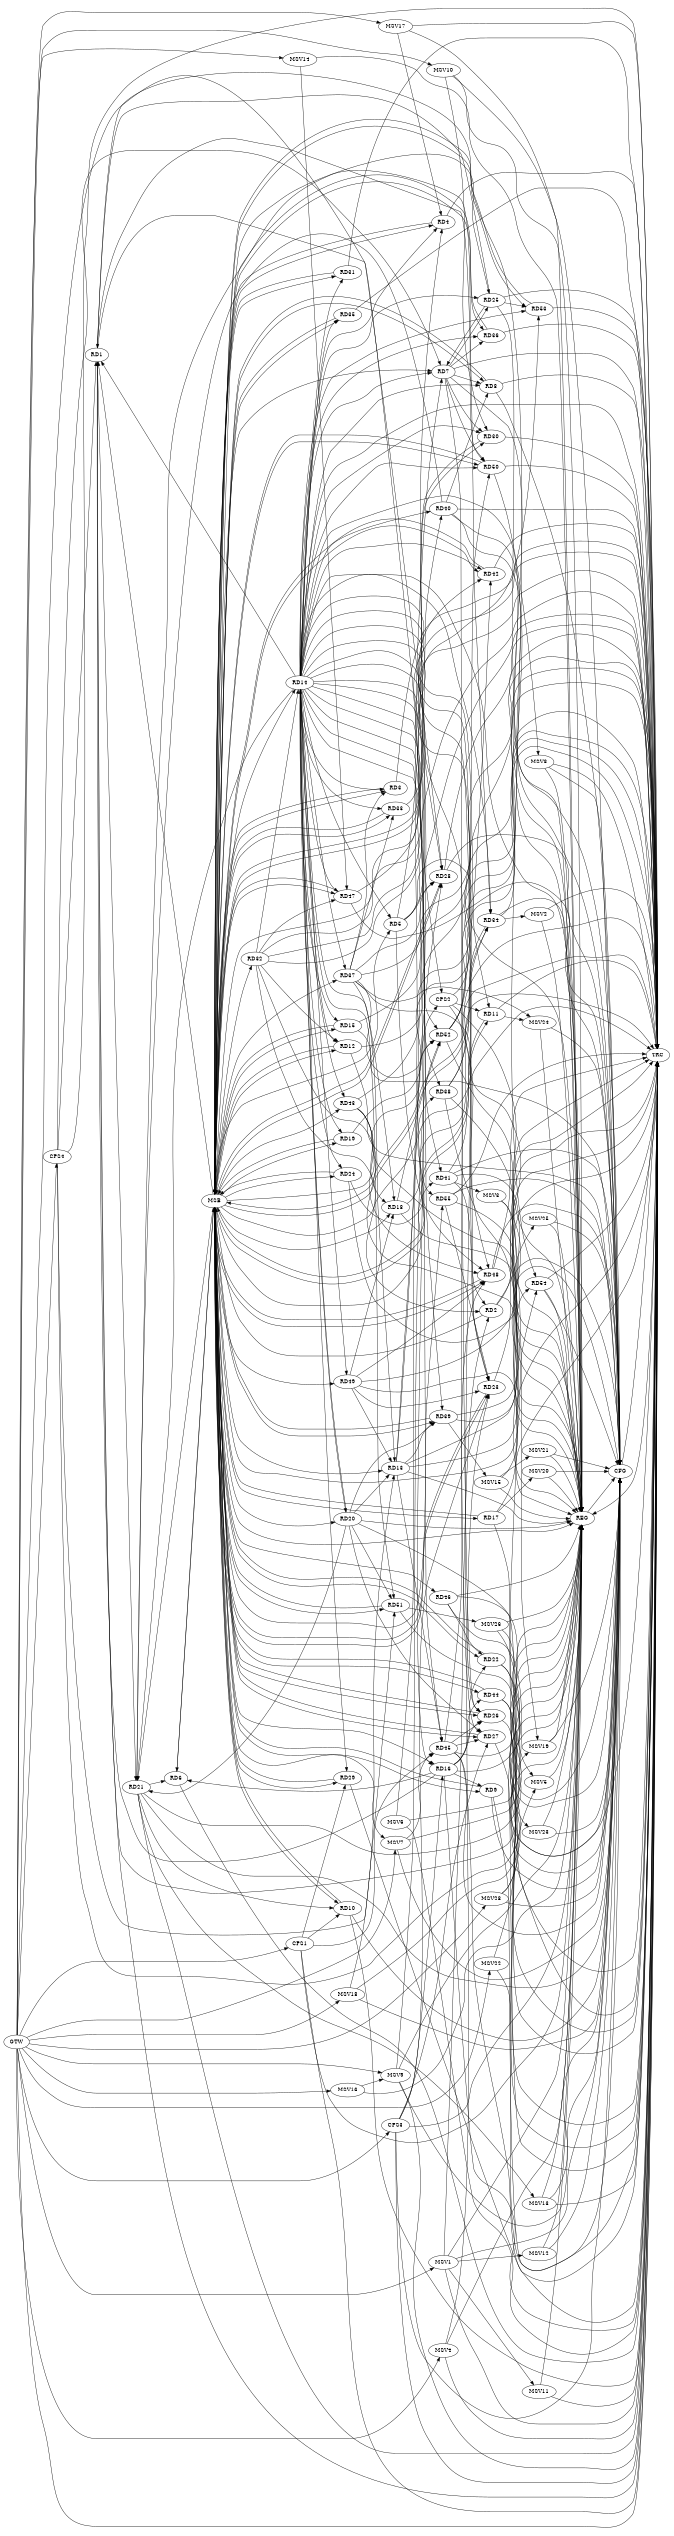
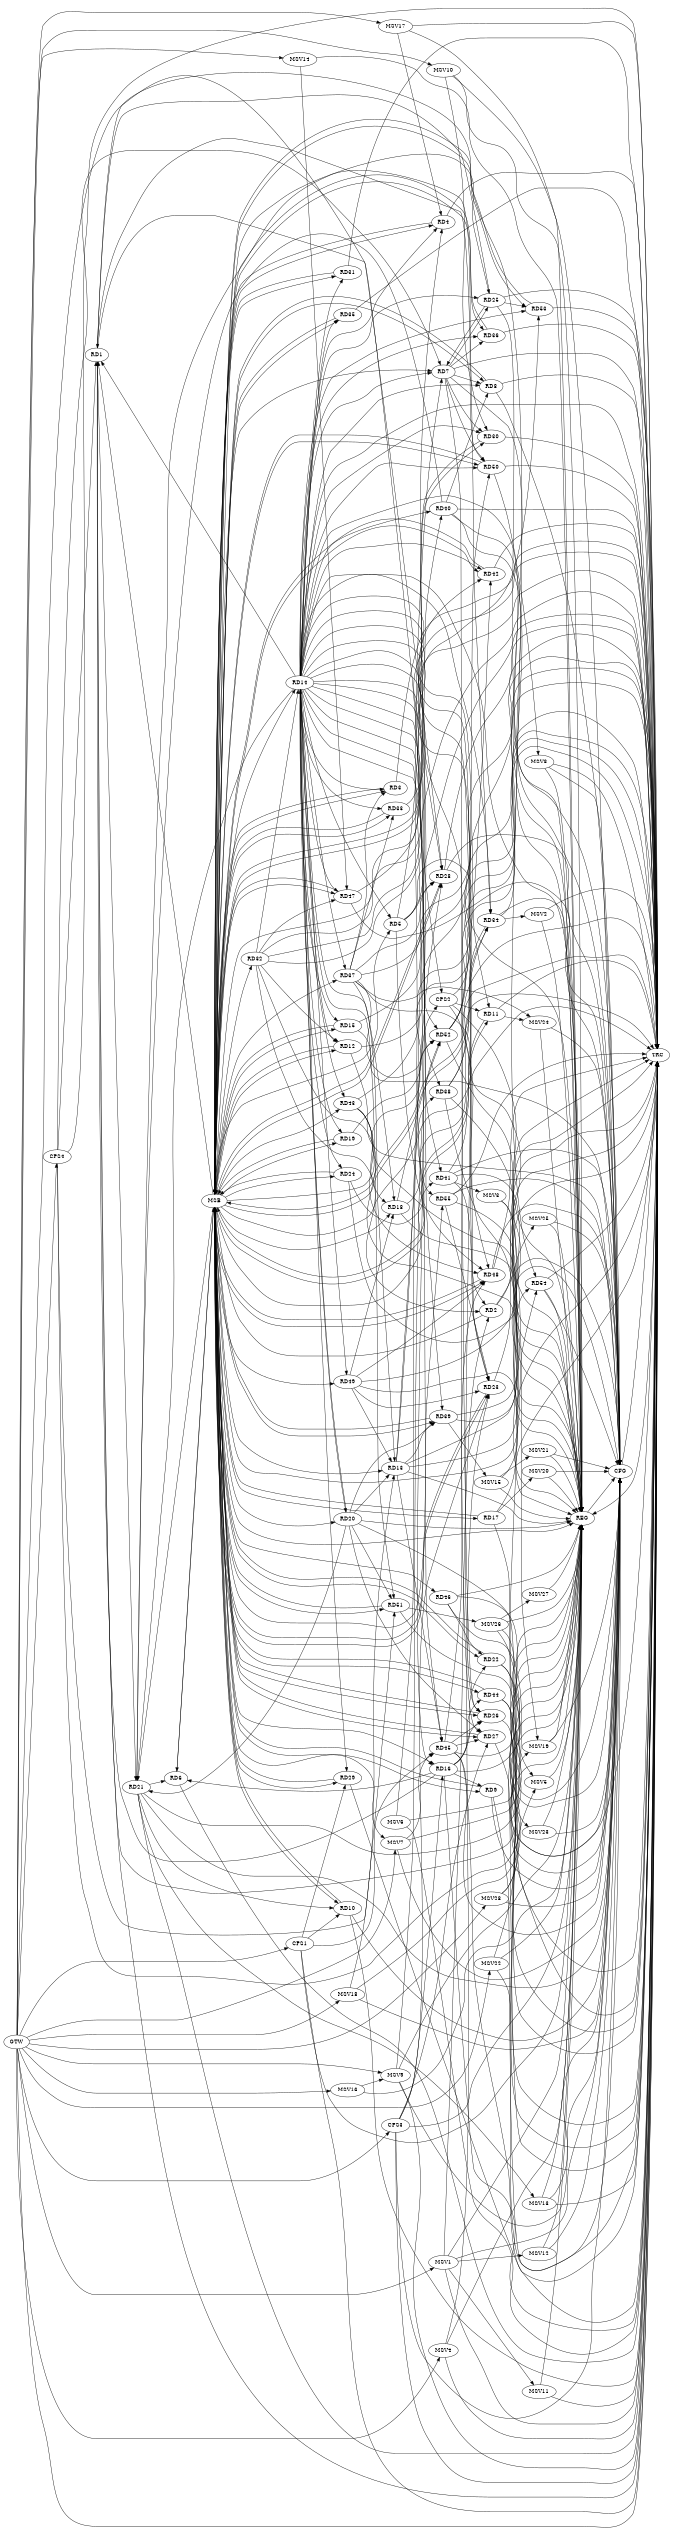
node "MSV27": added
edge "MSV22" -> "REG": added
